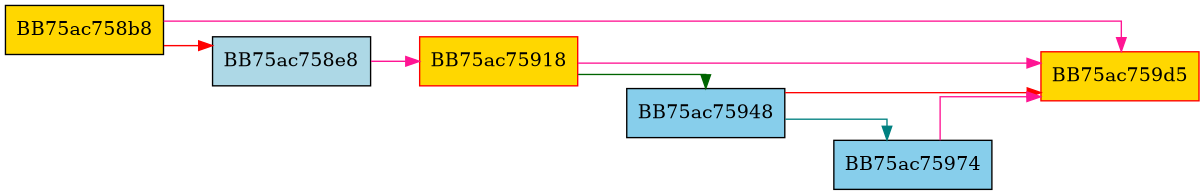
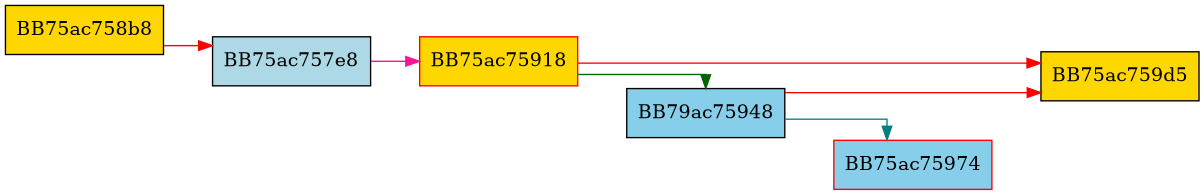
edge "BB75ac758b8" -> "BB75ac759d5": removed
node "BB75ac758e8": label "BB75ac758e8" -> "BB75ac757e8"
edge "BB75ac75918" -> "BB75ac759d5": color deeppink -> red
node "BB75ac759d5": color red -> black
edge "BB75ac75974" -> "BB75ac759d5": removed
node "BB75ac75948": label "BB75ac75948" -> "BB79ac75948"
node "BB75ac75974": color black -> red
